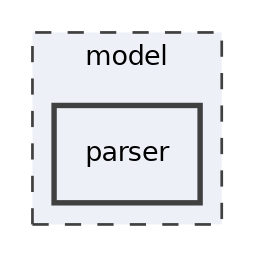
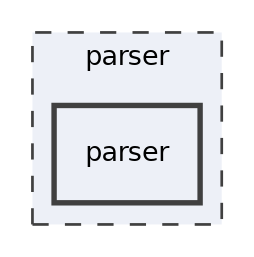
cluster "model": label "model" -> "parser"
